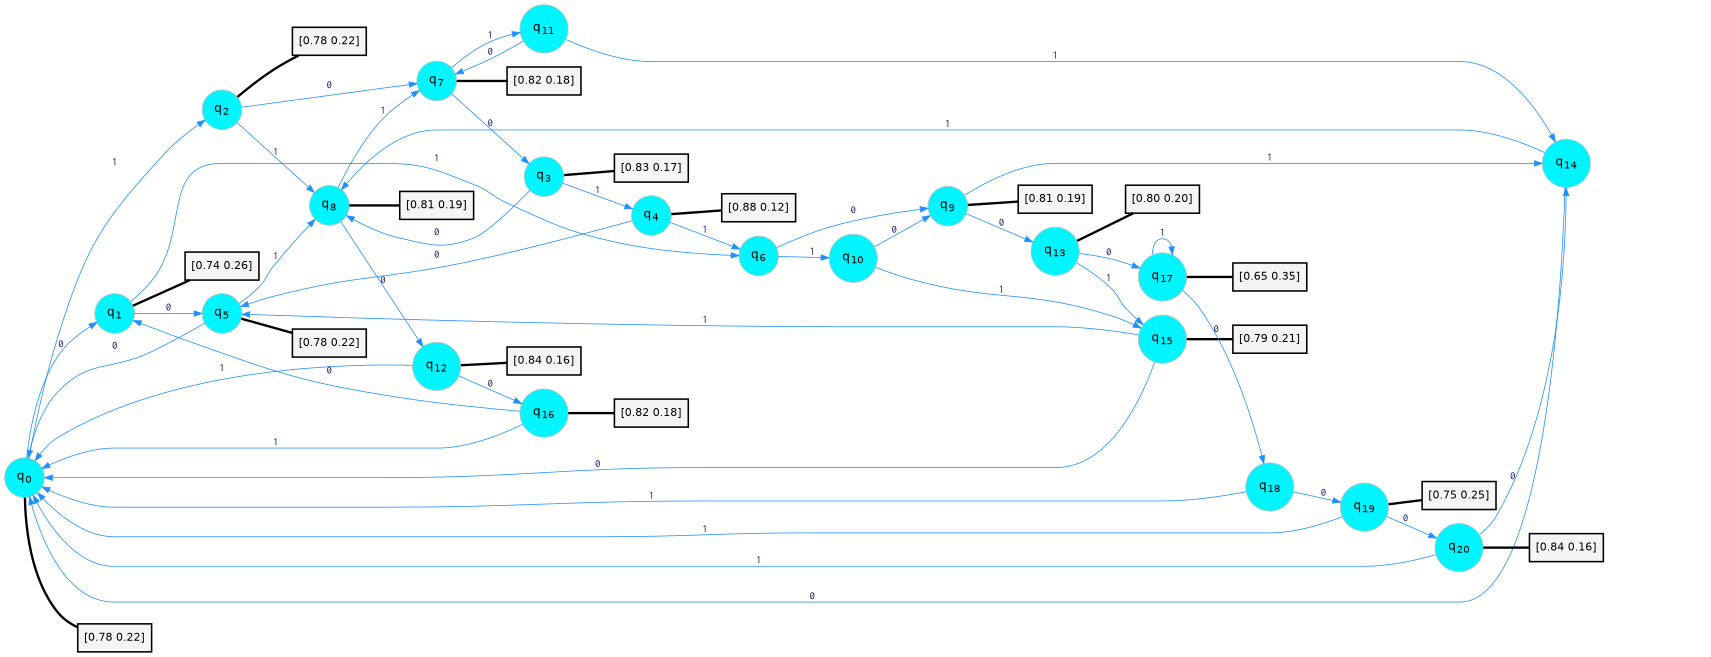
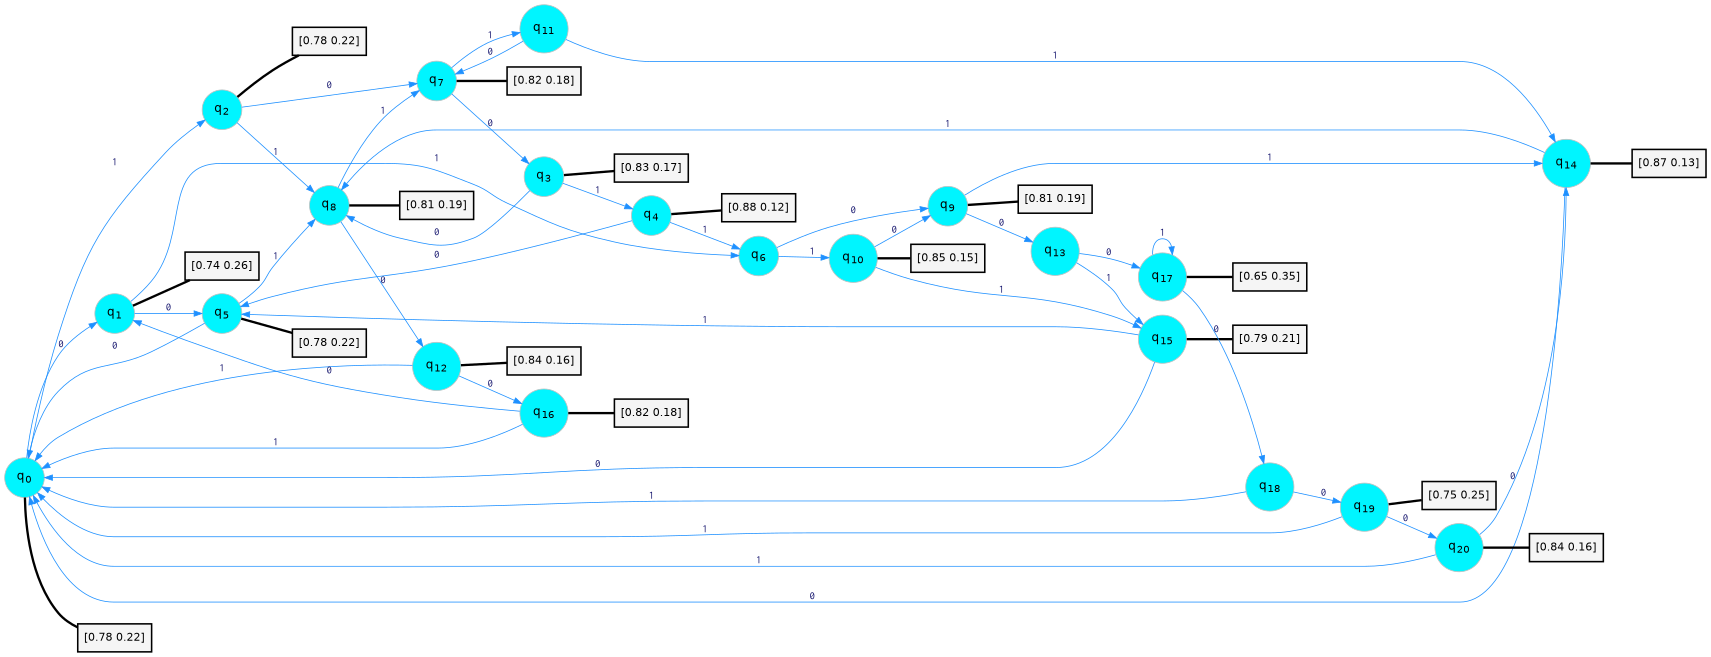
node "[0.87 0.13]": added
node "[0.80 0.20]": removed
node "[0.85 0.15]": added
